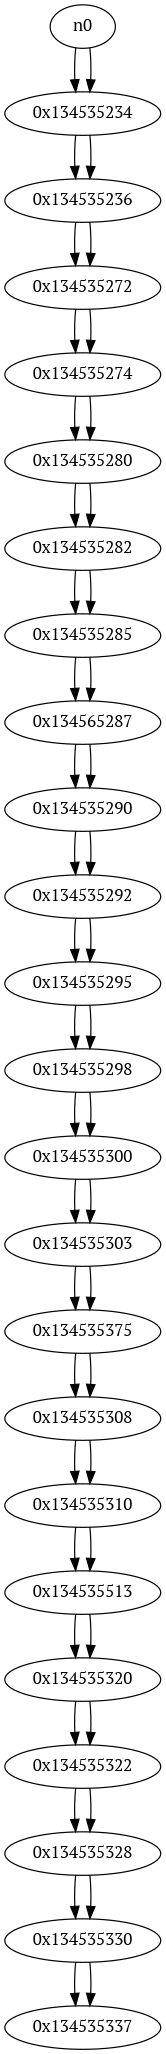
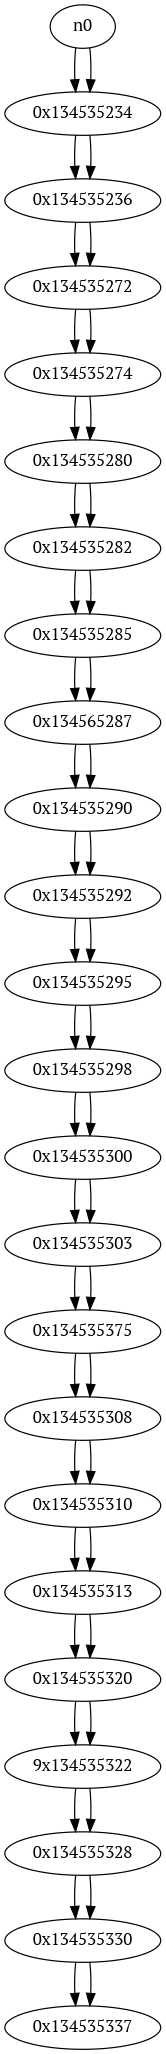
node "0x134535513": label "0x134535513" -> "0x134535313"
node "0x134535322": label "0x134535322" -> "9x134535322"
